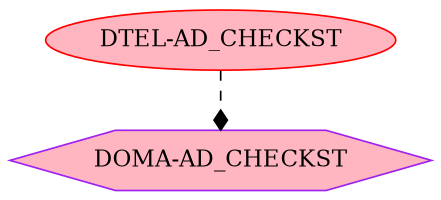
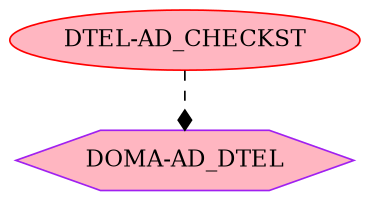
node "DOMA-AD_CHECKST": label "DOMA-AD_CHECKST" -> "DOMA-AD_DTEL"
